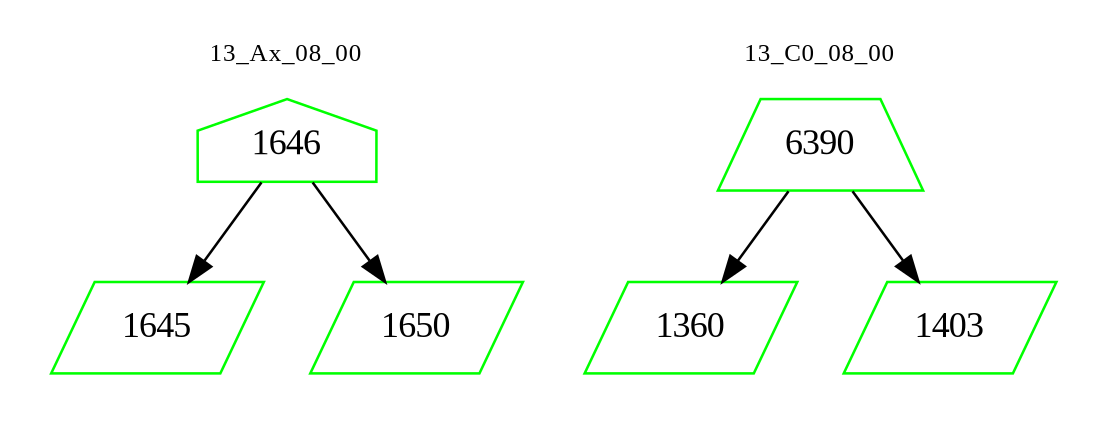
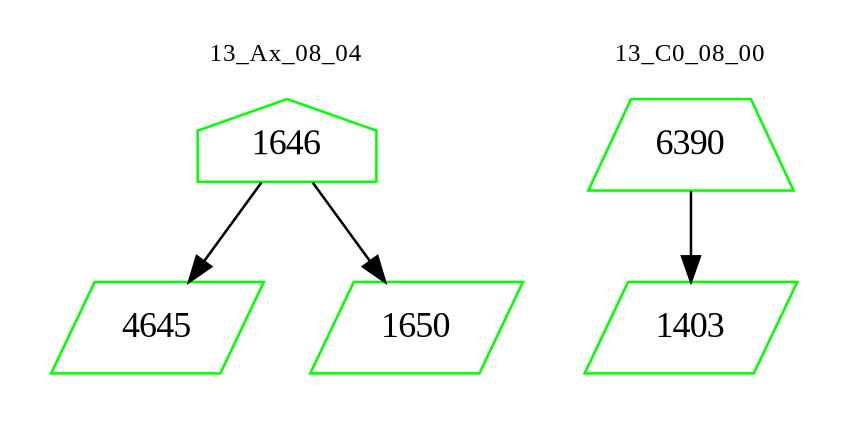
cluster "13_Ax_08_00": label "13_Ax_08_00" -> "13_Ax_08_04"
node "1645": label "1645" -> "4645"
node "1360": removed
